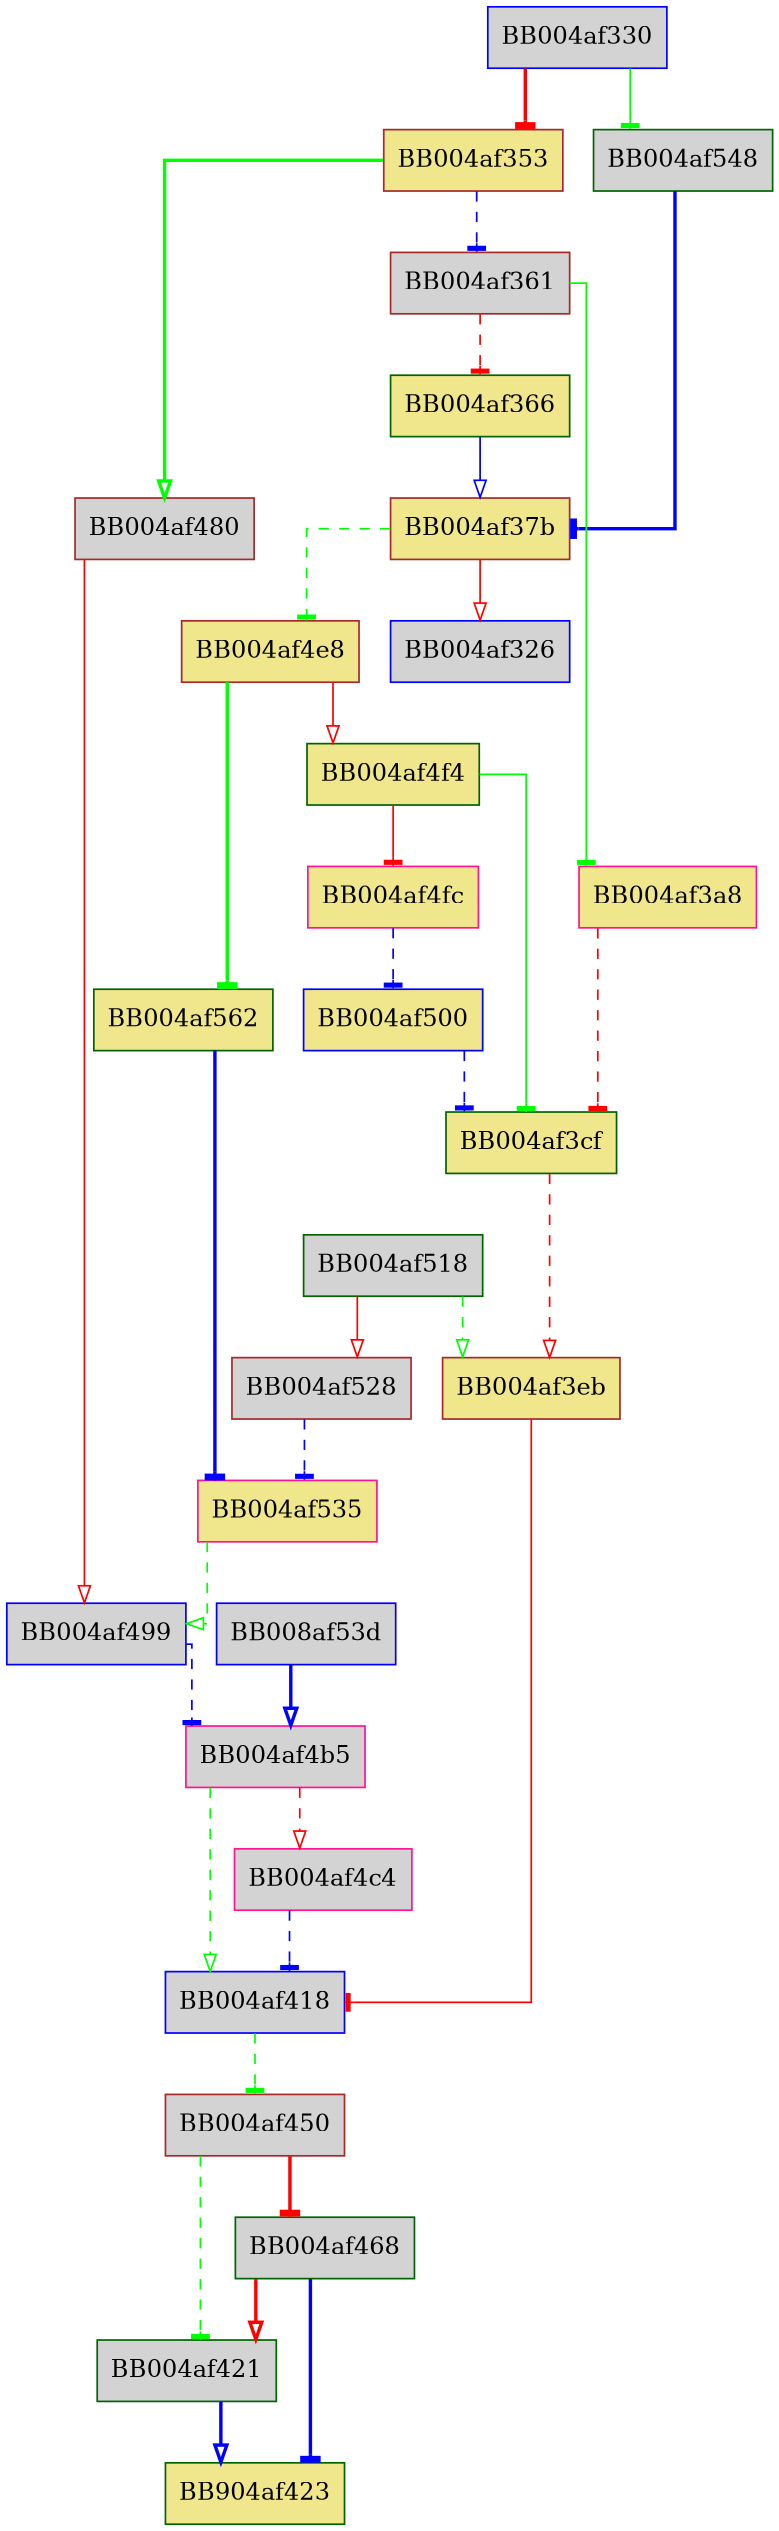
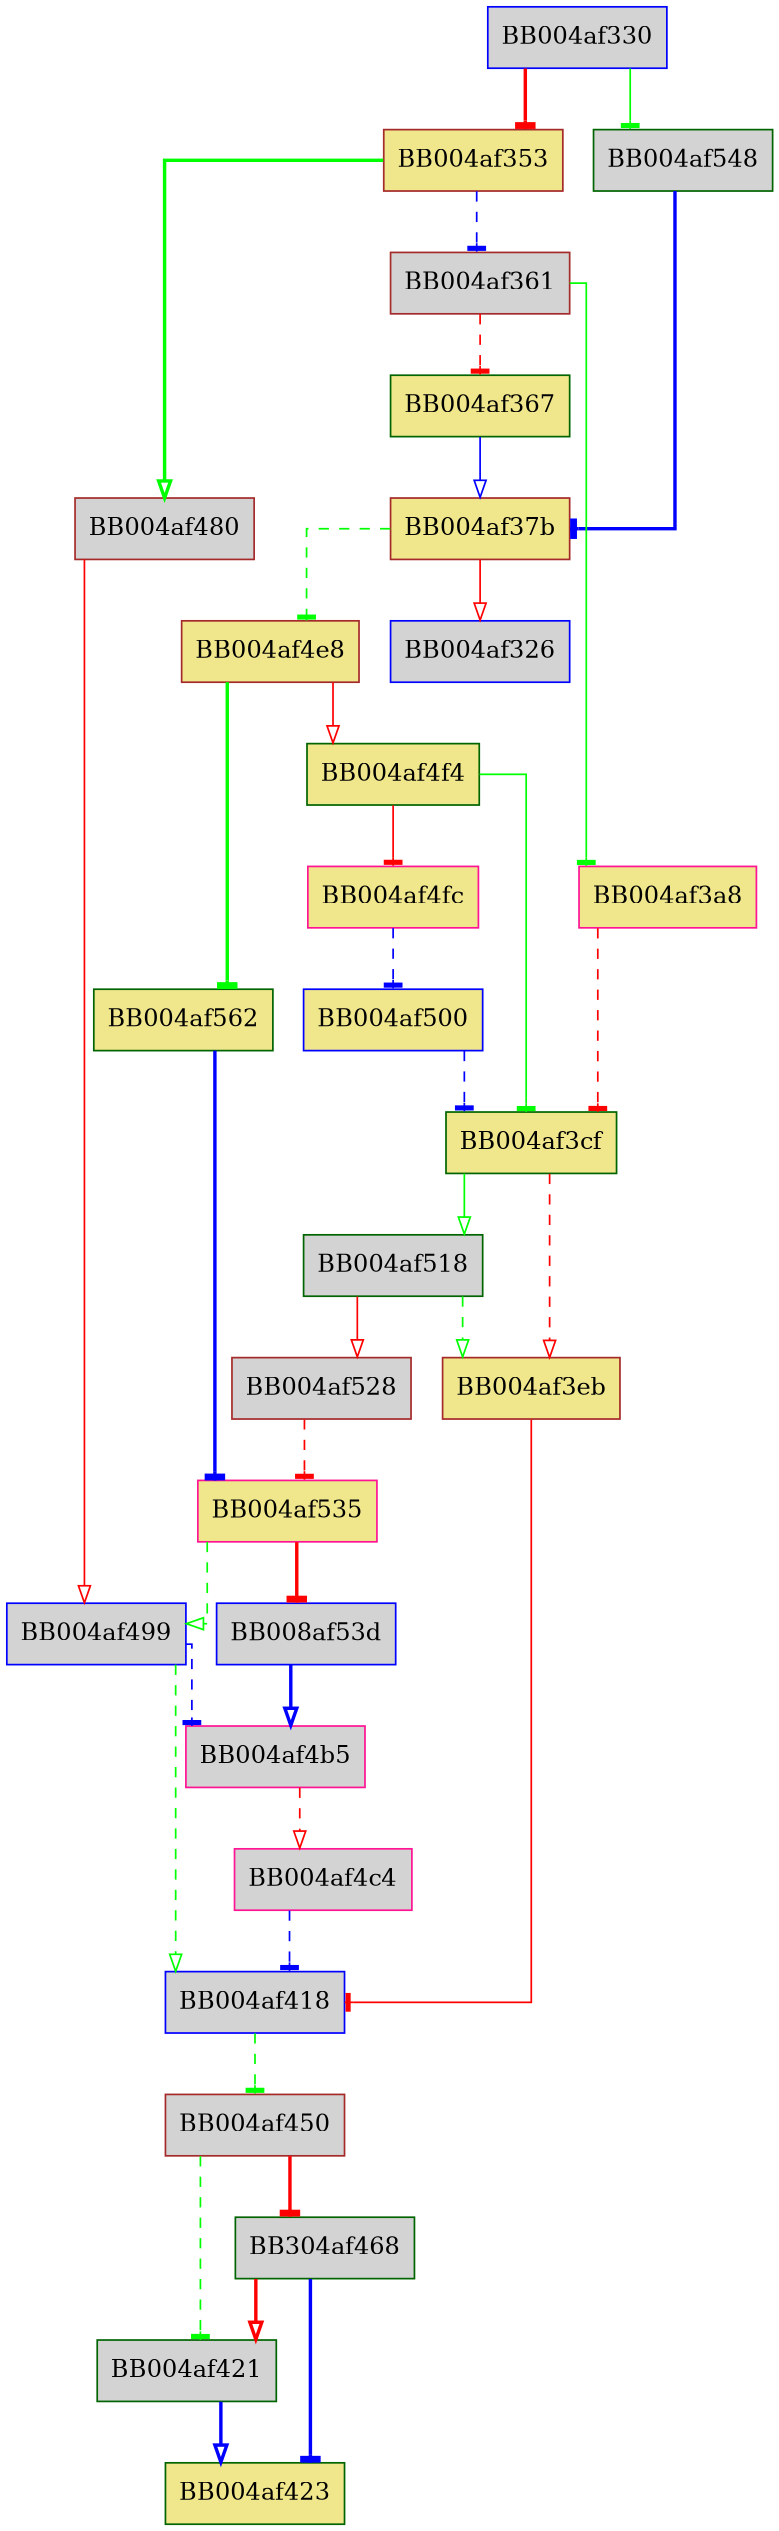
node "BB004af366": label "BB004af366" -> "BB004af367"
edge "BB004af3cf" -> "BB004af518": added
edge "BB004af528" -> "BB004af535": color blue -> red
edge "BB004af535" -> "BB008af53d": added
edge "BB004af4b5" -> "BB004af418": now "BB004af499" -> "BB004af418"
node "BB004af468": label "BB004af468" -> "BB304af468"
node "BB904af423": label "BB904af423" -> "BB004af423"
